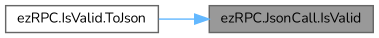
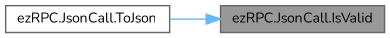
node "ezRPC.IsValid.ToJson": label "ezRPC.IsValid.ToJson" -> "ezRPC.JsonCall.ToJson"
